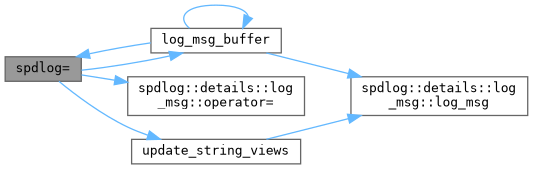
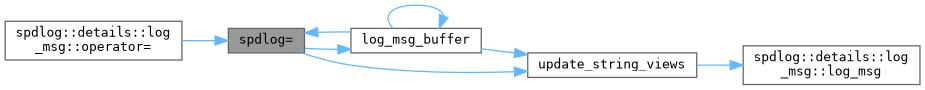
edge "log_msg_buffer" -> "spdlog::details::log _msg::log_msg": now "log_msg_buffer" -> "update_string_views"
edge "spdlog=" -> "spdlog::details::log _msg::operator=": reversed
